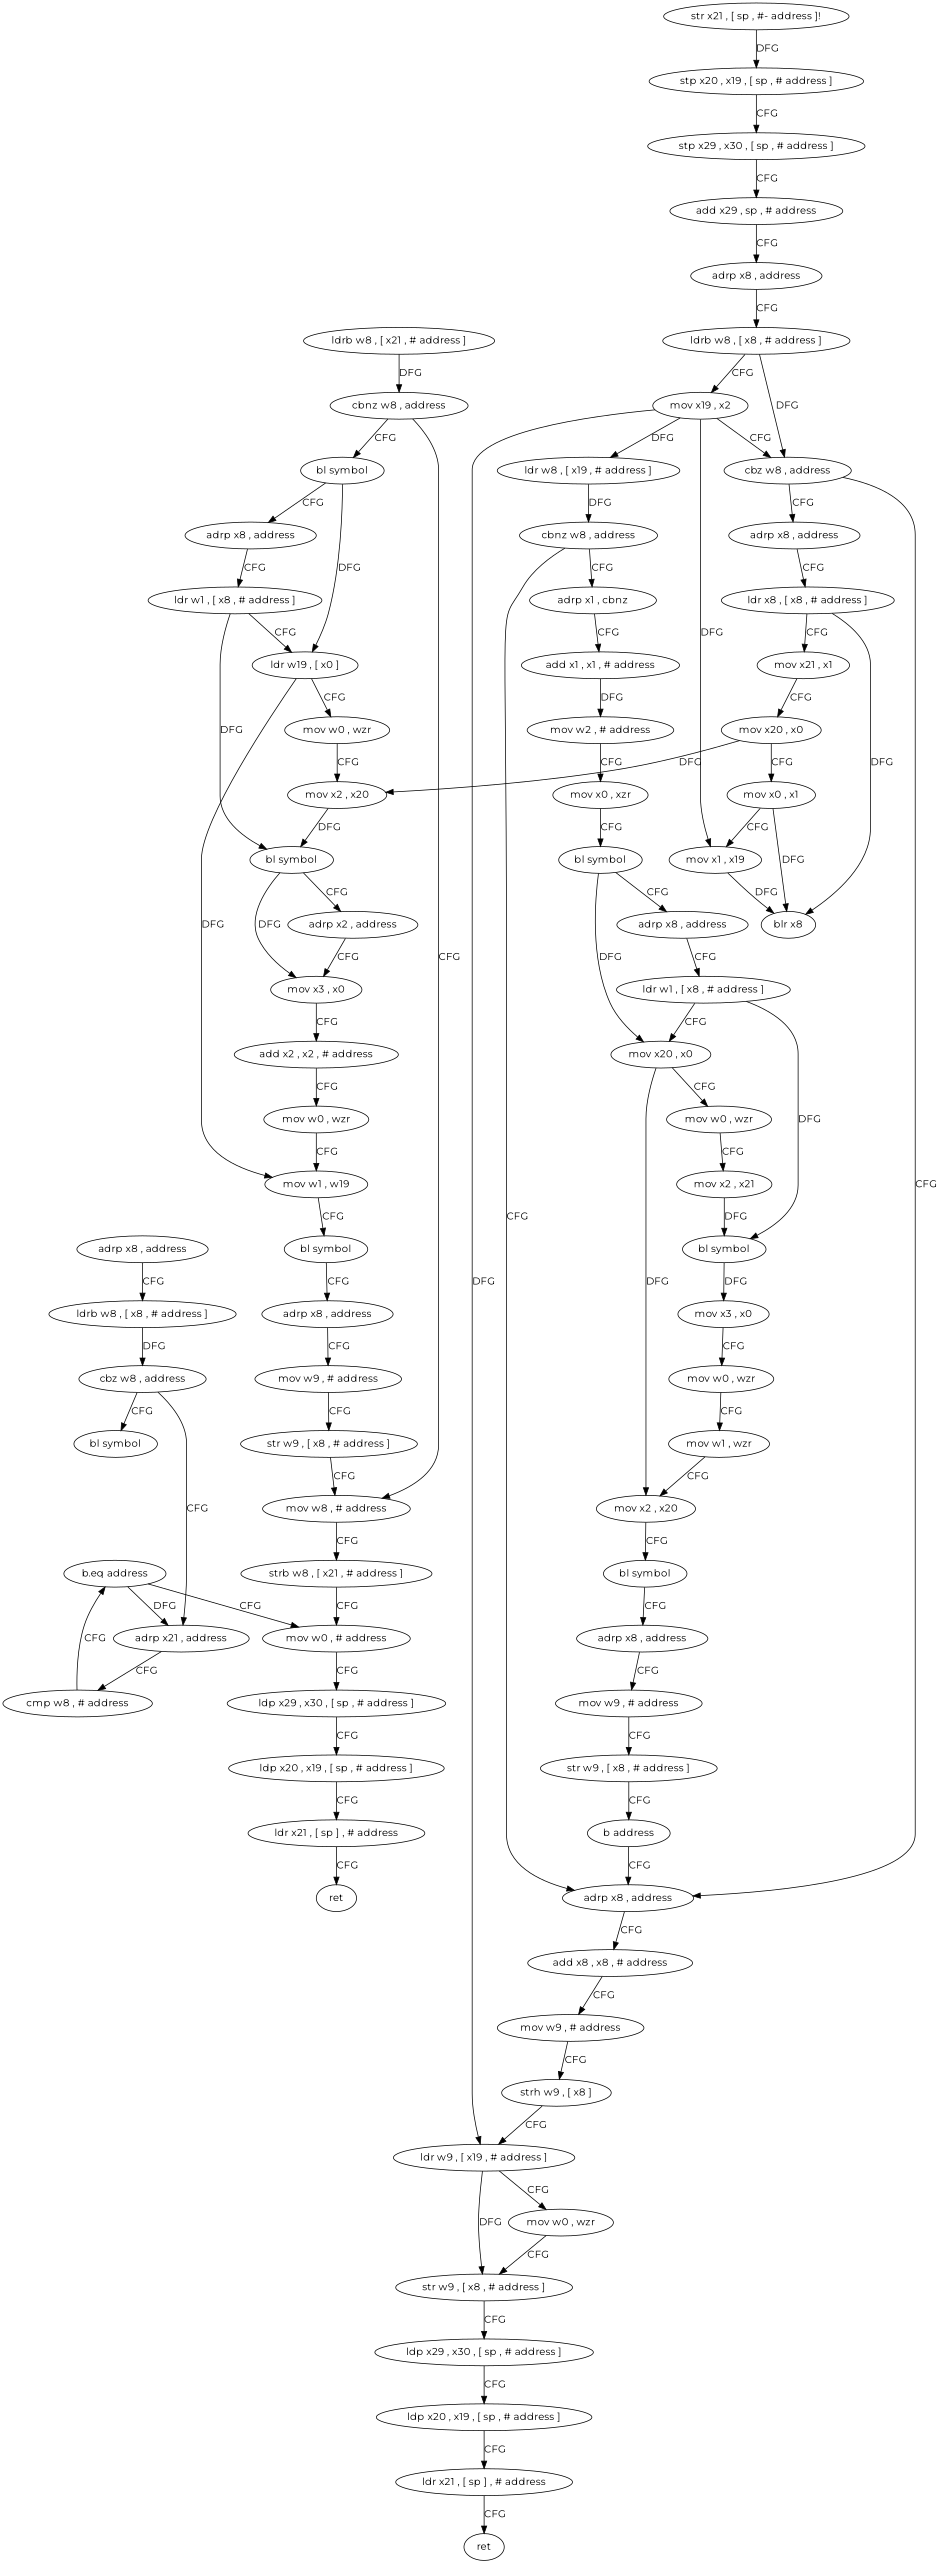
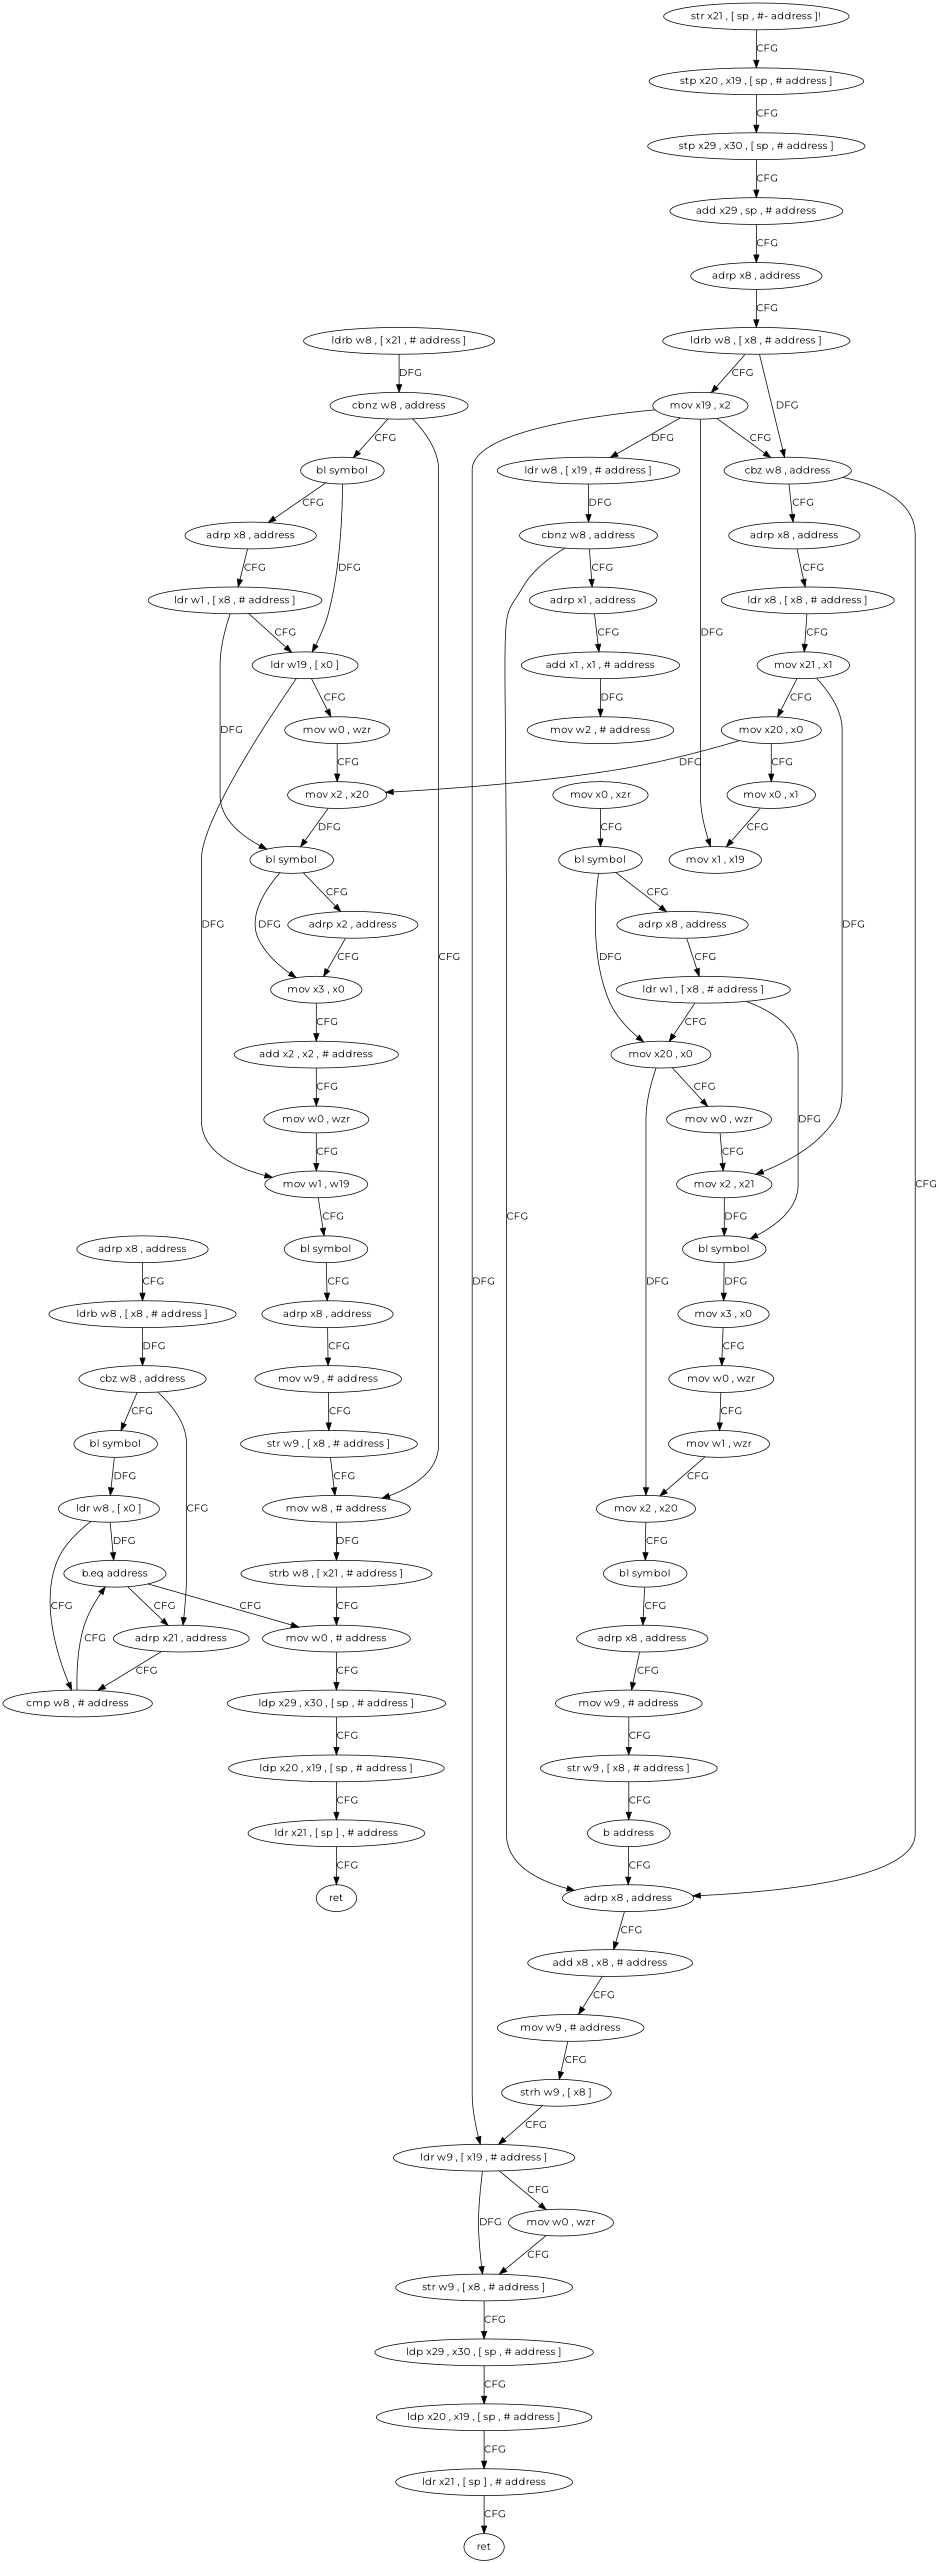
edge "str x21 , [ sp , #- address ]!" -> "stp x20 , x19 , [ sp , # address ]": label "DFG" -> "CFG"
node "adrp x1 , cbnz": label "adrp x1 , cbnz" -> "adrp x1 , address"
edge "mov w2 , # address" -> "mov x0 , xzr": removed, label "CFG"
node "blr x8": removed
edge "mov x21 , x1" -> "mov x2 , x21": added, label "DFG"
node "ldr w8 , [ x0 ]": added
edge "mov w8 , # address" -> "strb w8 , [ x21 , # address ]": label "CFG" -> "DFG"
edge "b.eq address" -> "adrp x21 , address": label "DFG" -> "CFG"
